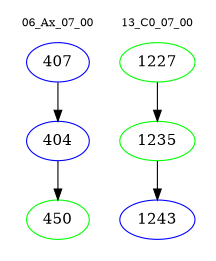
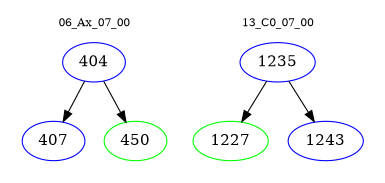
edge "407" -> "404": reversed
edge "1227" -> "1235": reversed
node "1235": color green -> blue
